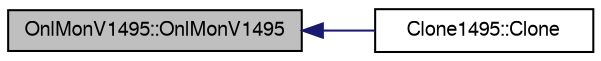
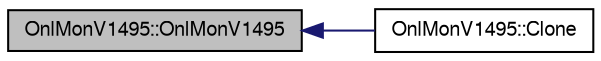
node "Clone1495::Clone": label "Clone1495::Clone" -> "OnlMonV1495::Clone"
